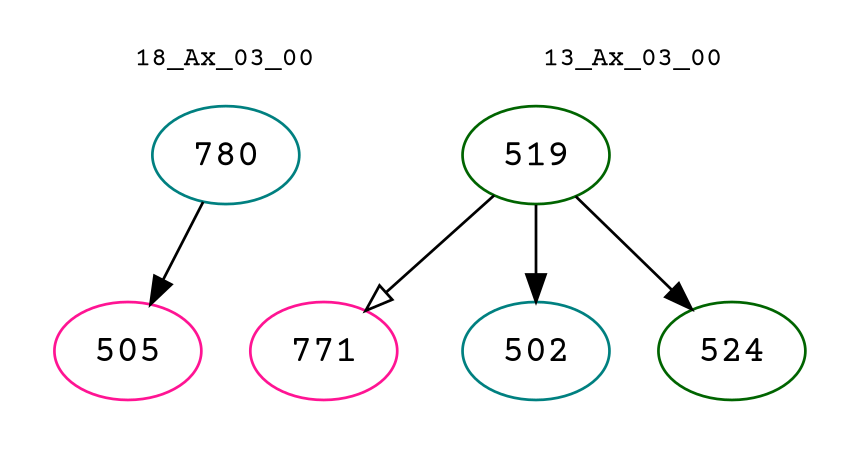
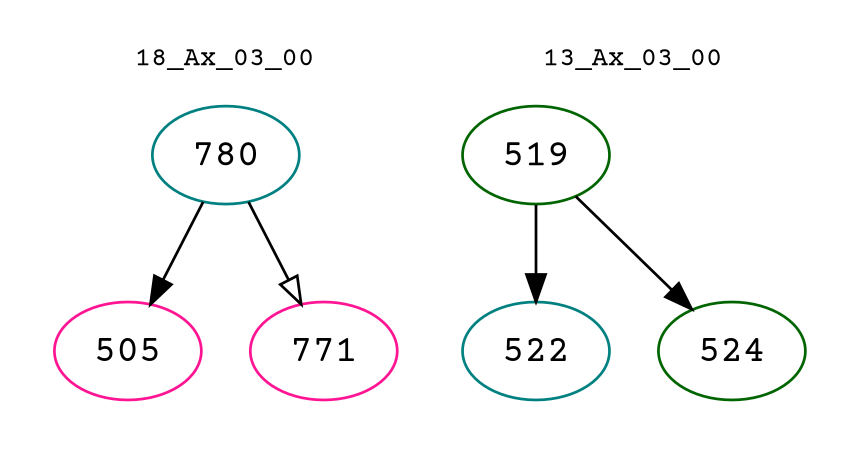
edge "519" -> "771": now "780" -> "771"
node "502": label "502" -> "522"
